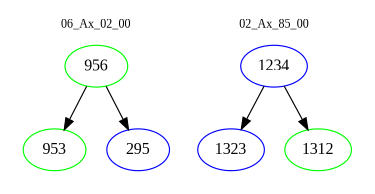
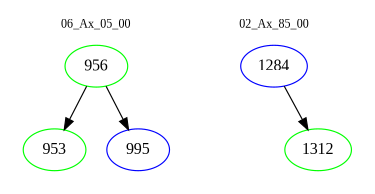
cluster "06_Ax_02_00": label "06_Ax_02_00" -> "06_Ax_05_00"
node "1234": label "1234" -> "1284"
node "295": label "295" -> "995"
node "1323": removed
